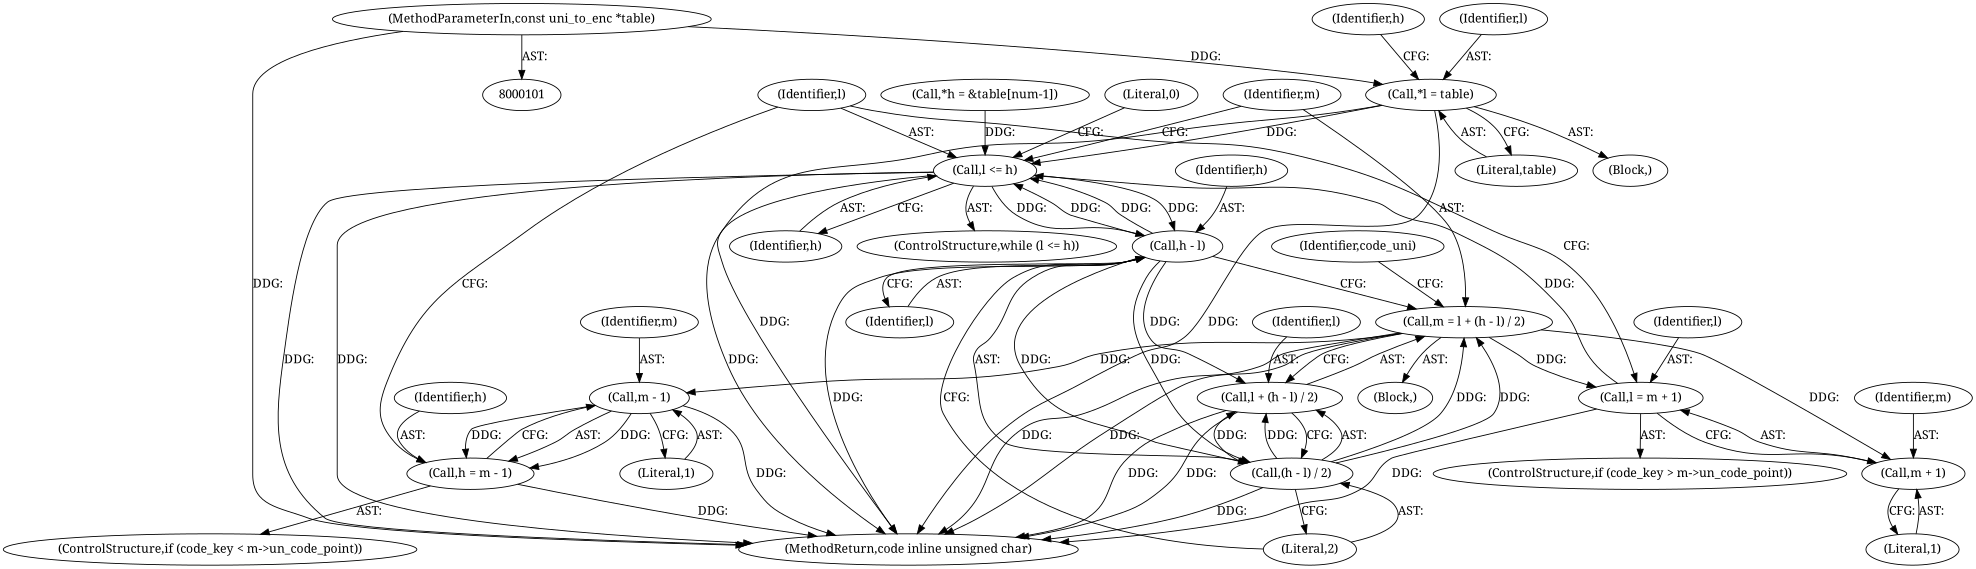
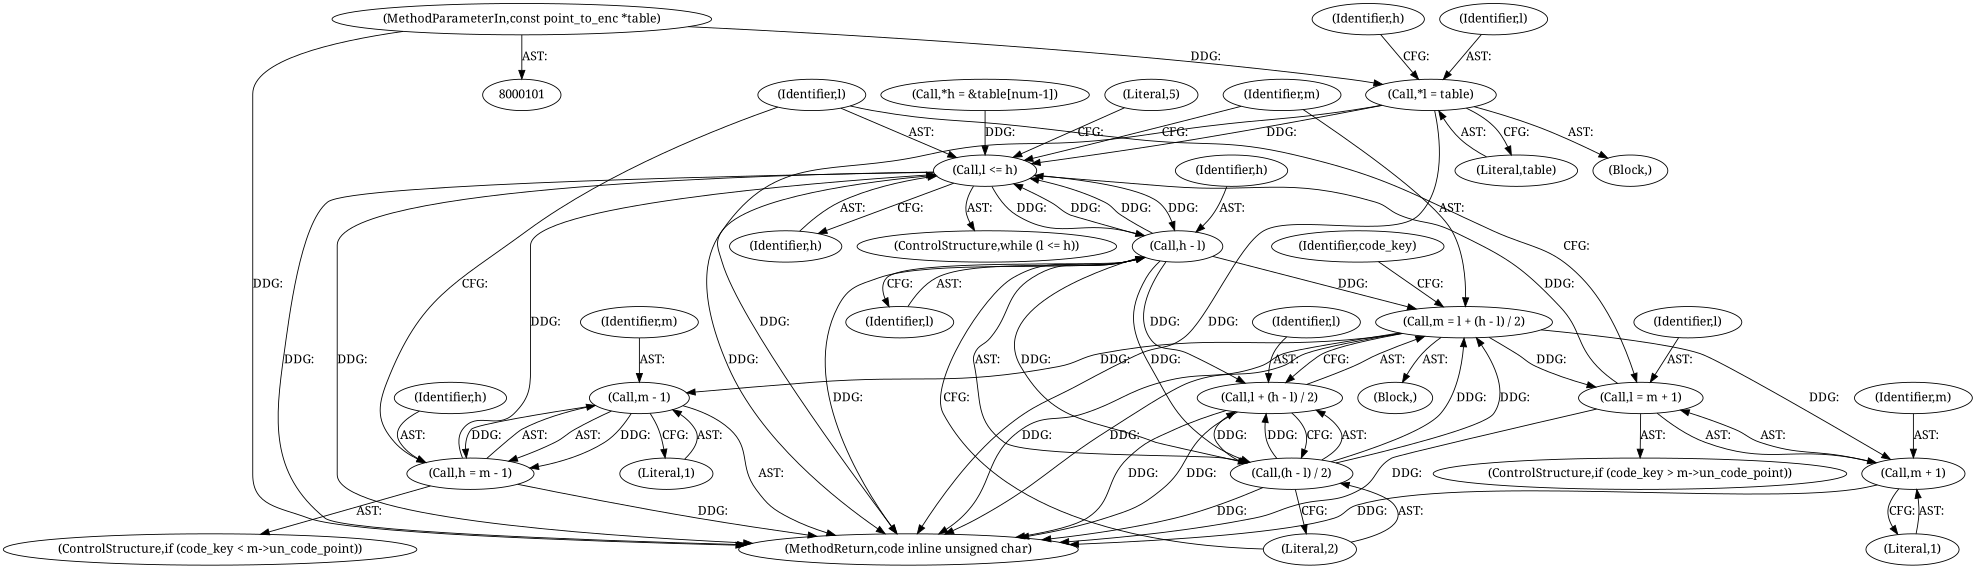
node "(MethodParameterIn,const uni_to_enc *table)": label "(MethodParameterIn,const uni_to_enc *table)" -> "(MethodParameterIn,const point_to_enc *table)"
node "(Literal,0)": label "(Literal,0)" -> "(Literal,5)"
edge "(Call,h = m - 1)" -> "(Call,l <= h)": added, label "DDG:"
node "(Identifier,code_uni)": label "(Identifier,code_uni)" -> "(Identifier,code_key)"
edge "(Call,h - l)" -> "(Call,m = l + (h - l) / 2)": label "CFG: " -> "DDG: "
edge "(Call,h = m - 1)" -> "(Call,m - 1)": label "CFG: " -> "AST: "
edge "(Call,l = m + 1)" -> "(Call,m + 1)": label "CFG: " -> "AST: "
edge "(Call,m - 1)" -> "(MethodReturn,code inline unsigned char)": label "DDG: " -> "AST: "
edge "(Call,m + 1)" -> "(MethodReturn,code inline unsigned char)": added, label "DDG:"
